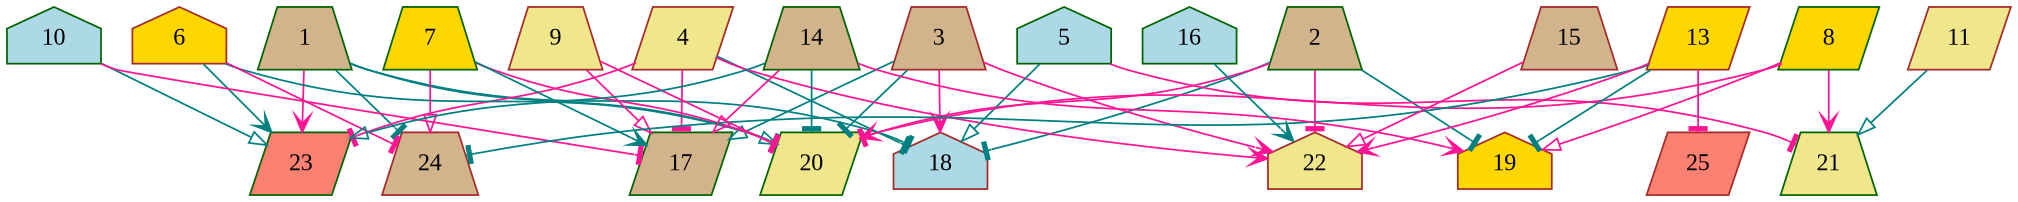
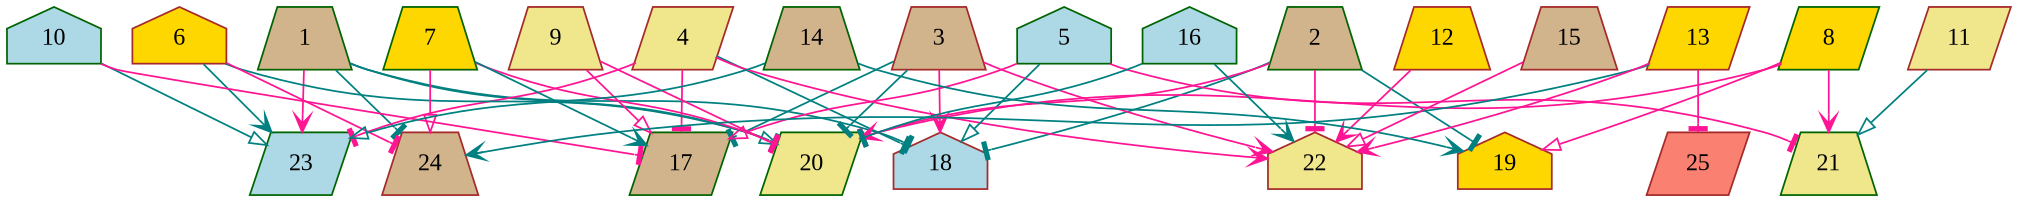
node "12": added
edge "3" -> "17": arrowhead onormal -> tee
edge "14" -> "17": now "5" -> "17"
edge "14" -> "20": now "16" -> "20"
edge "14" -> "19": color deeppink -> teal
edge "13" -> "19": removed
edge "13" -> "24": arrowhead tee -> vee
node "23": fillcolor salmon -> lightblue
